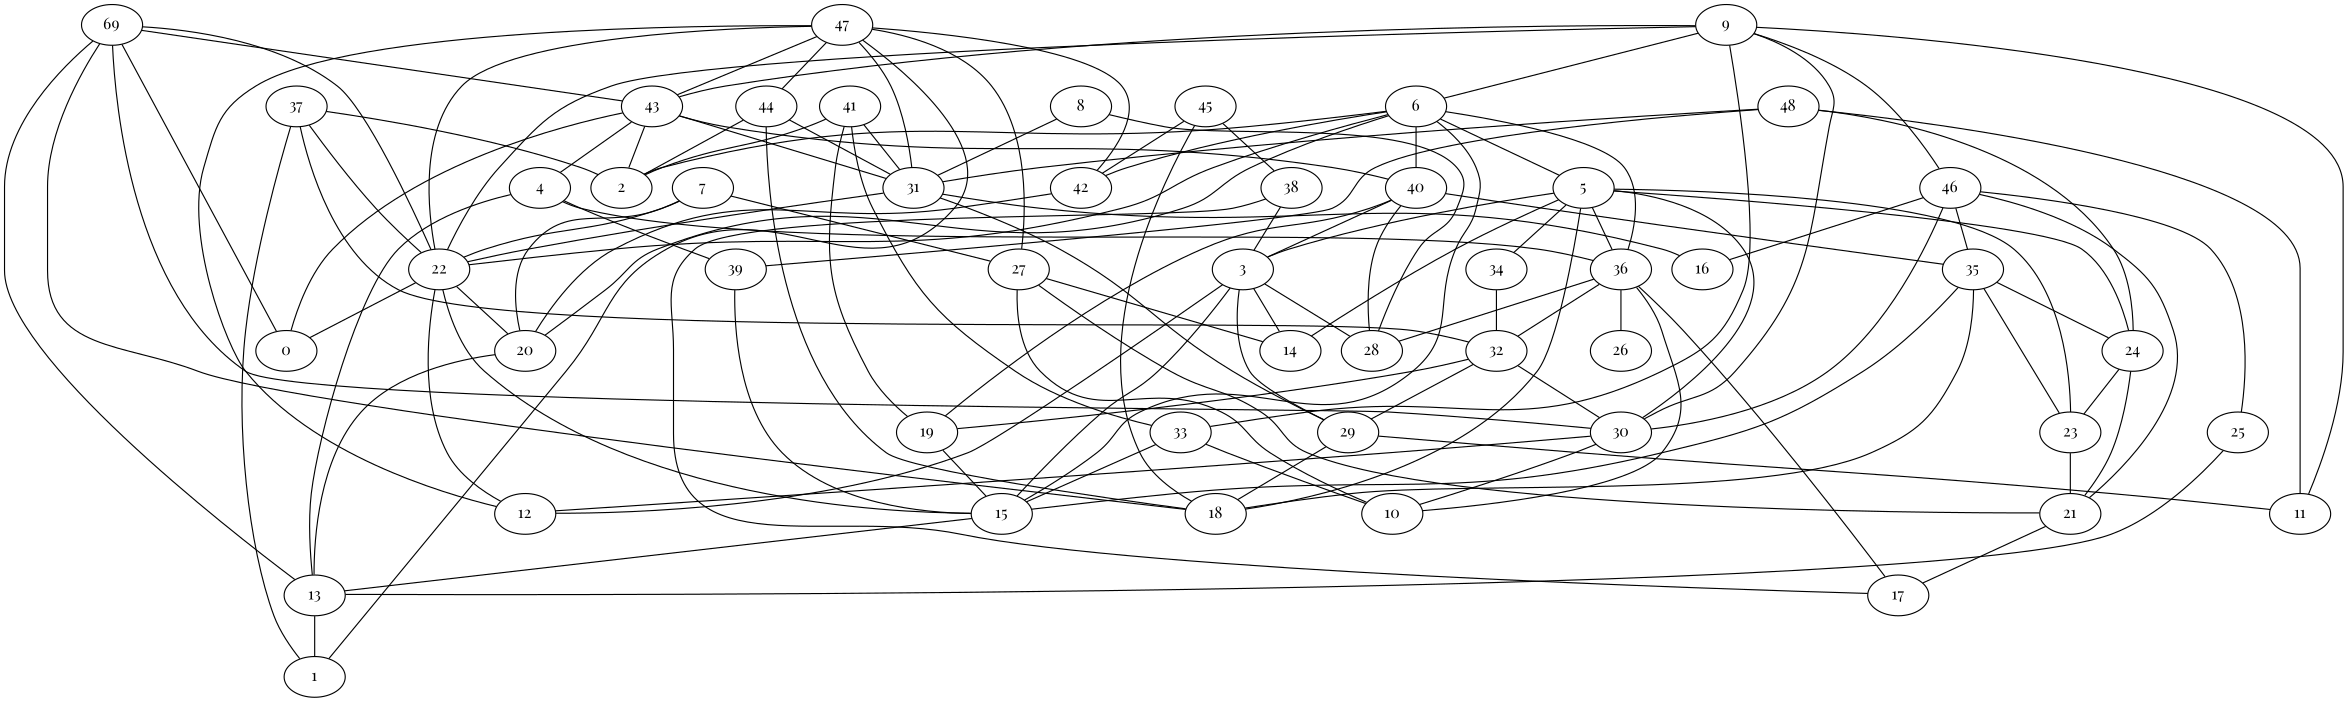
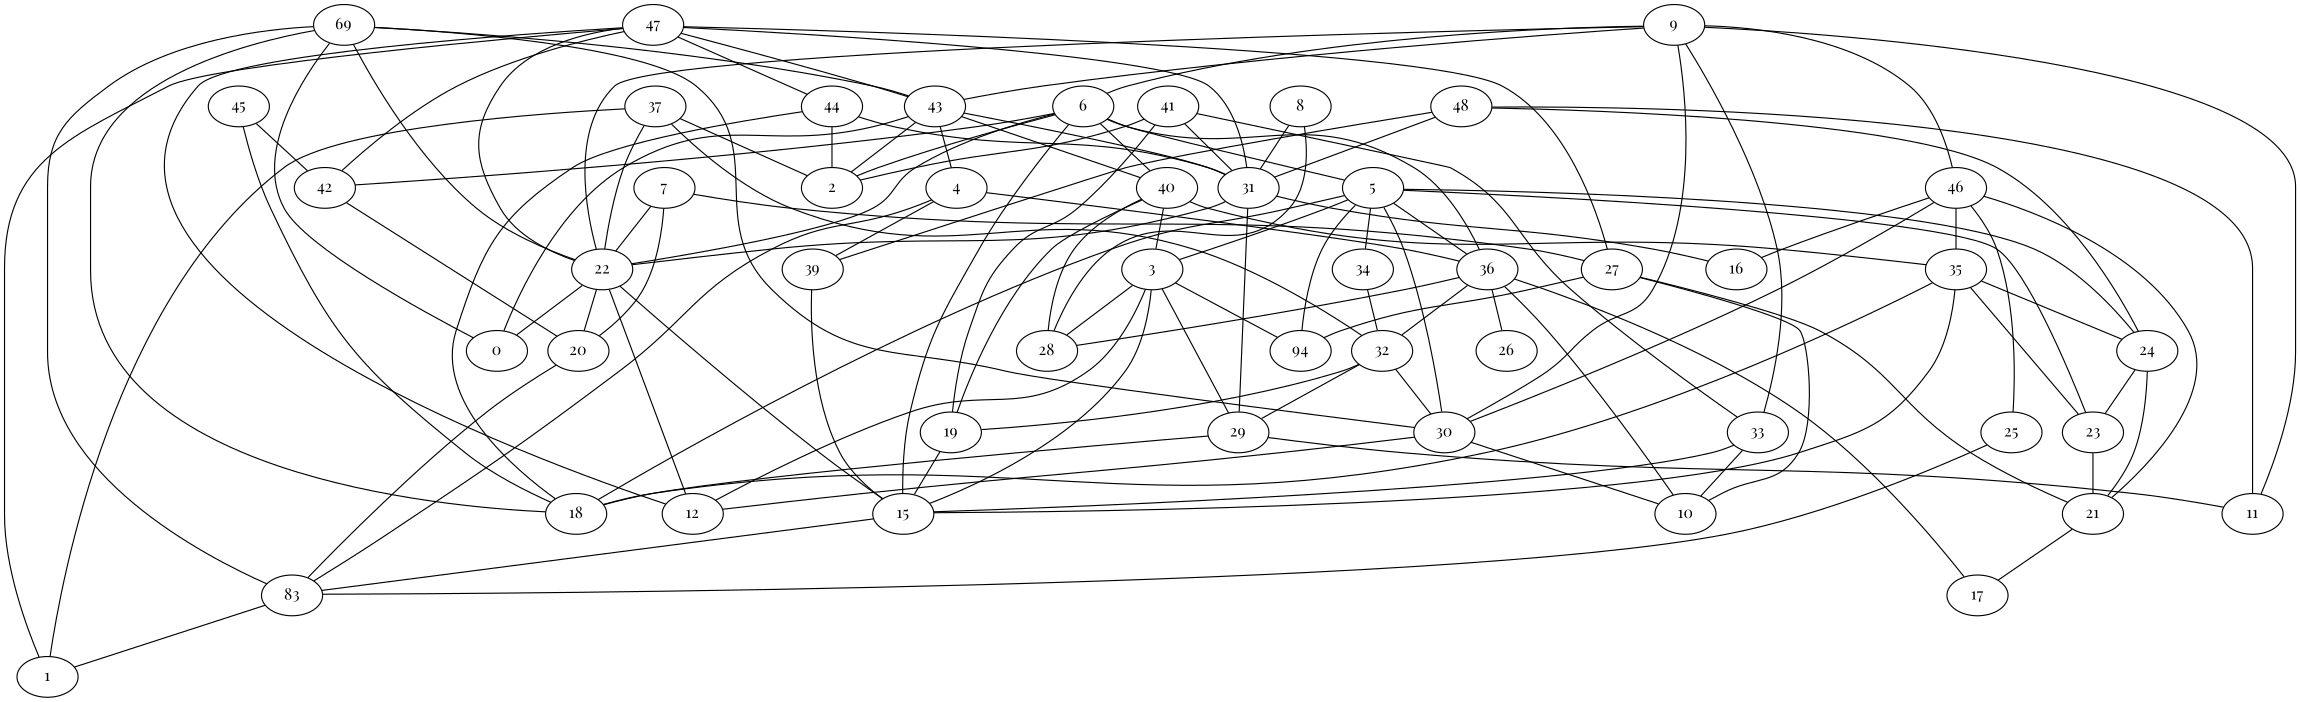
node "38": removed
edge "6" -- "20": removed
node "14": label "14" -> "94"
node "13": label "13" -> "83"
